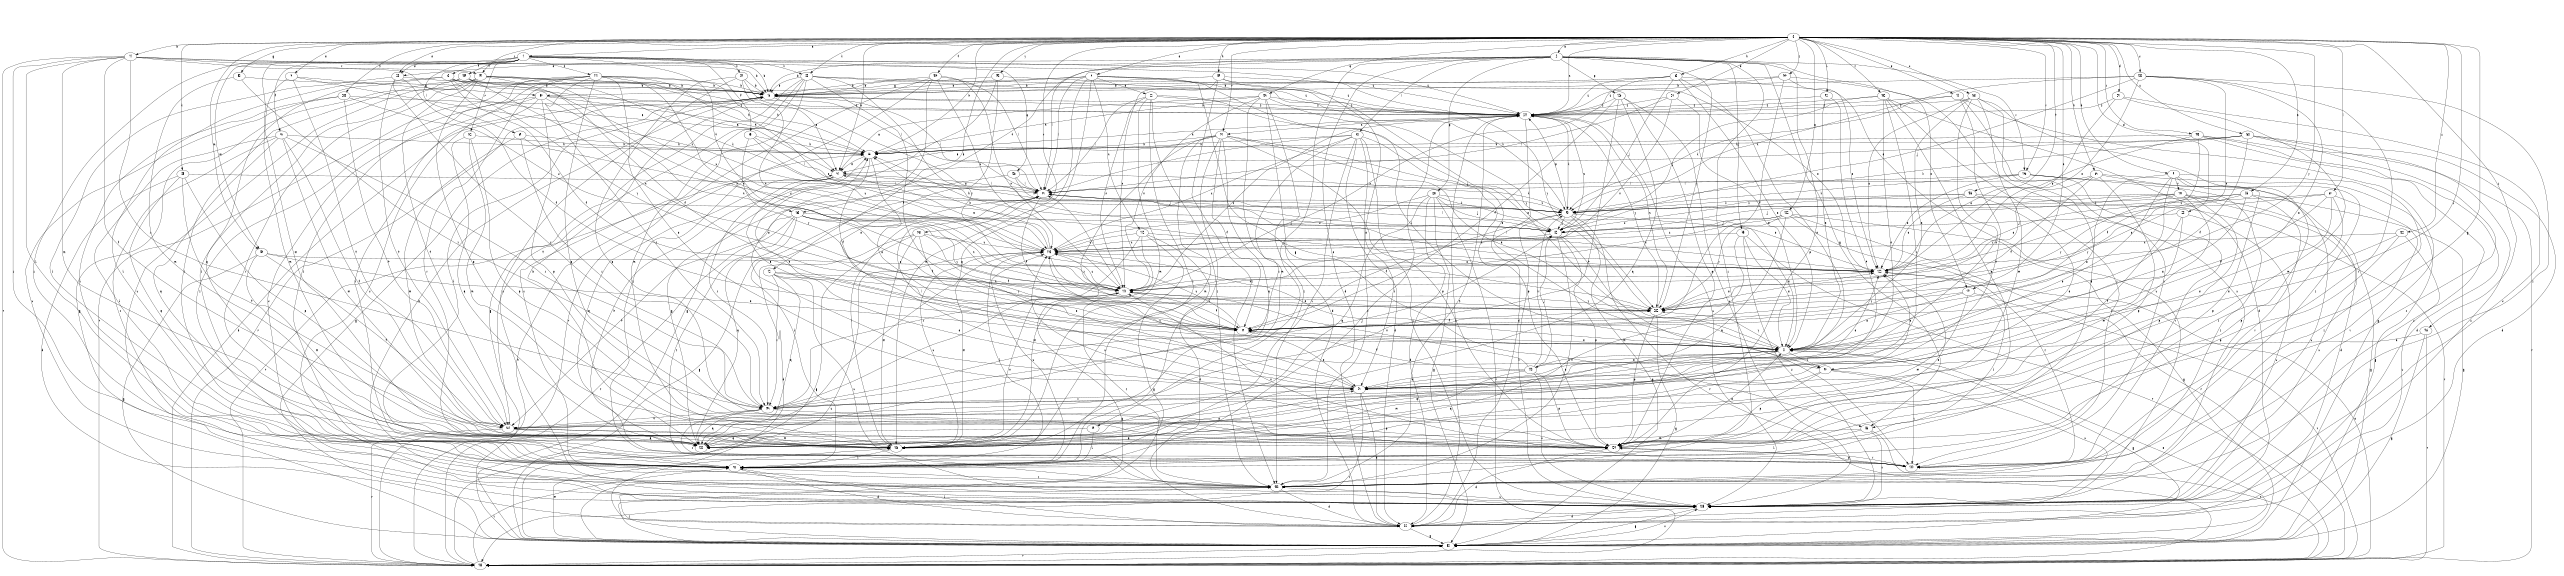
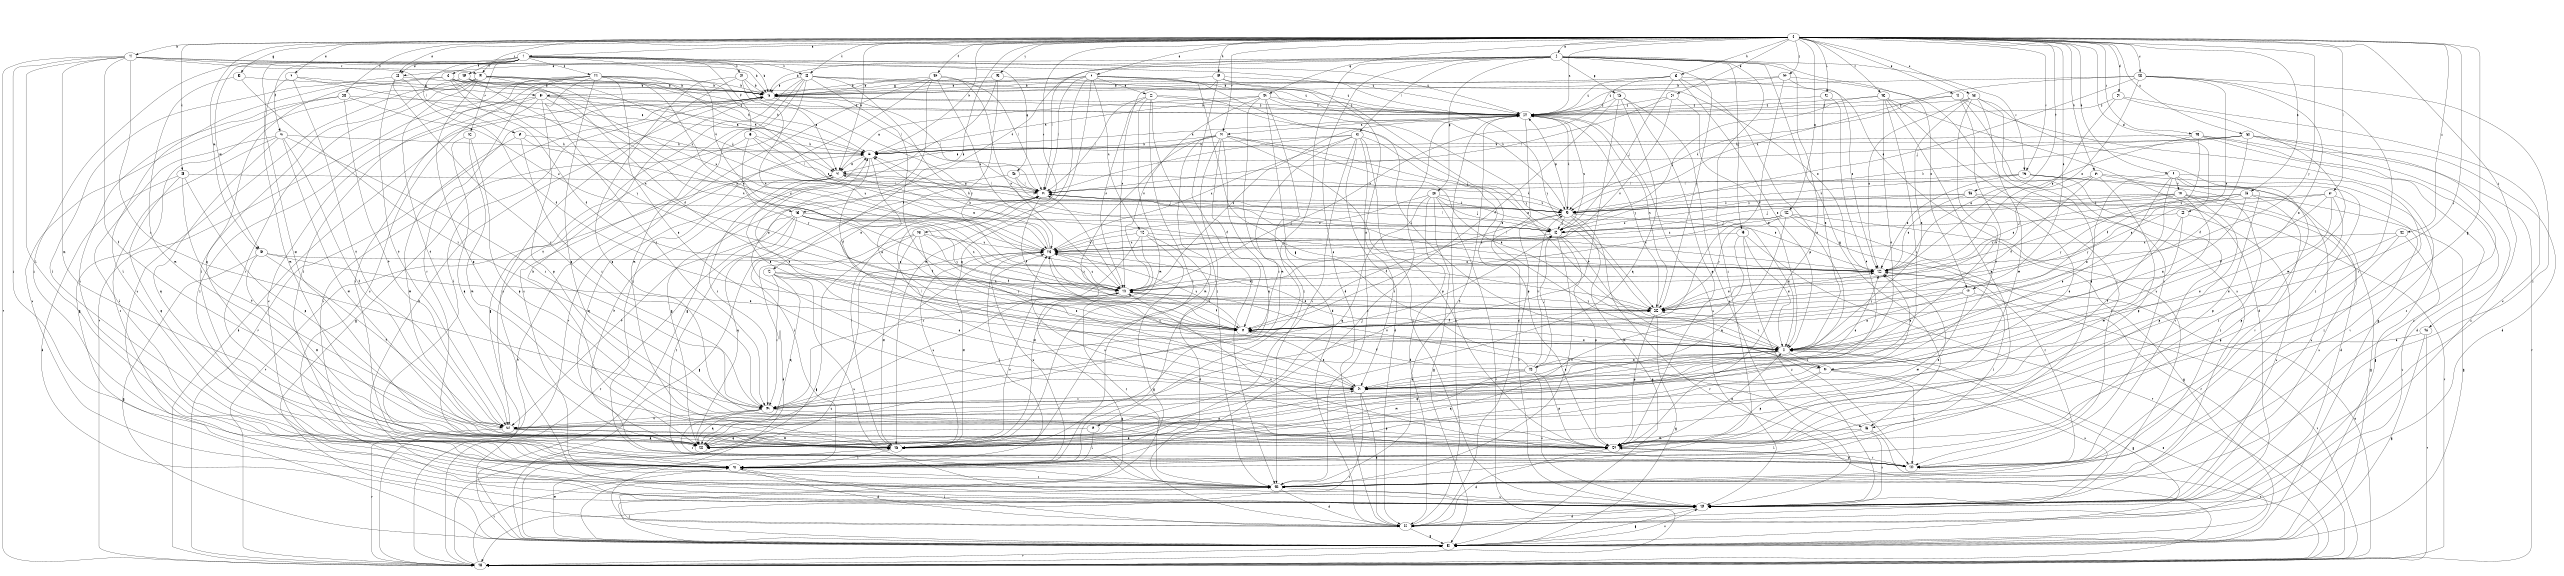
edge "142" -> "66": removed, label "h"
edge "159" -> "98": now "45" -> "98"
node "185": label "185" -> "189"
